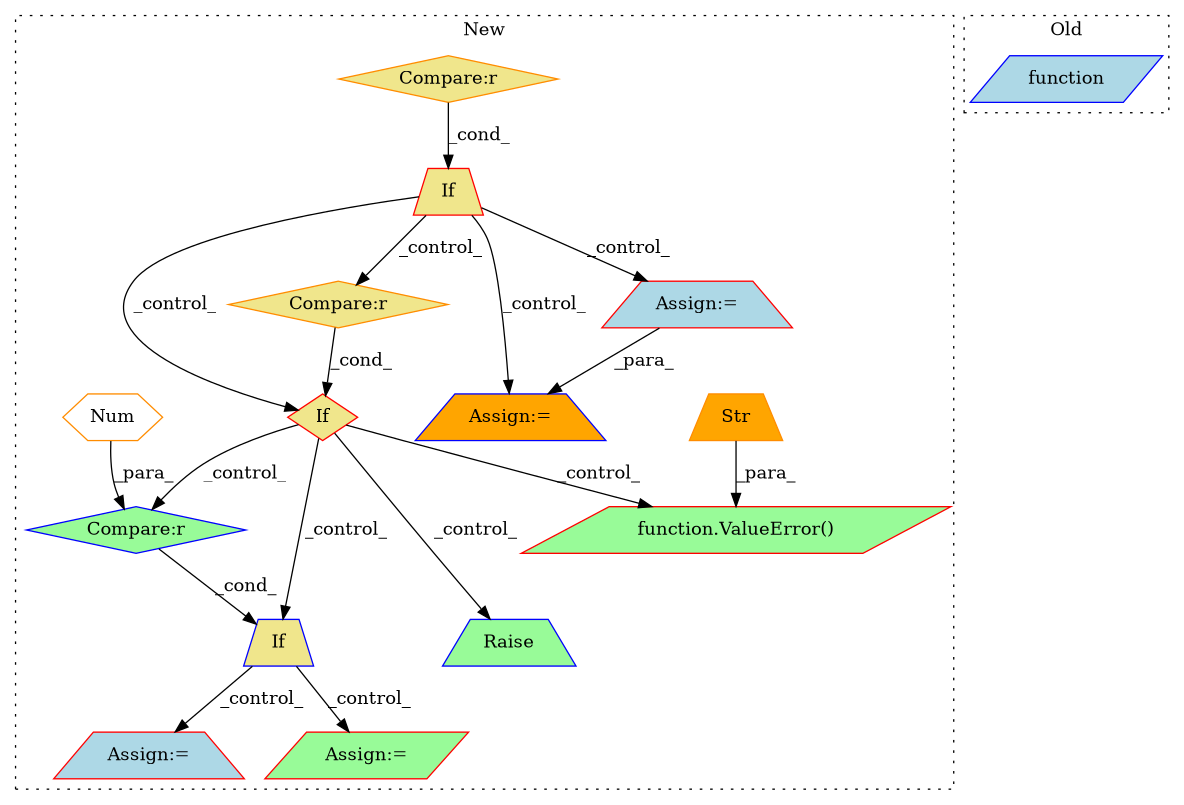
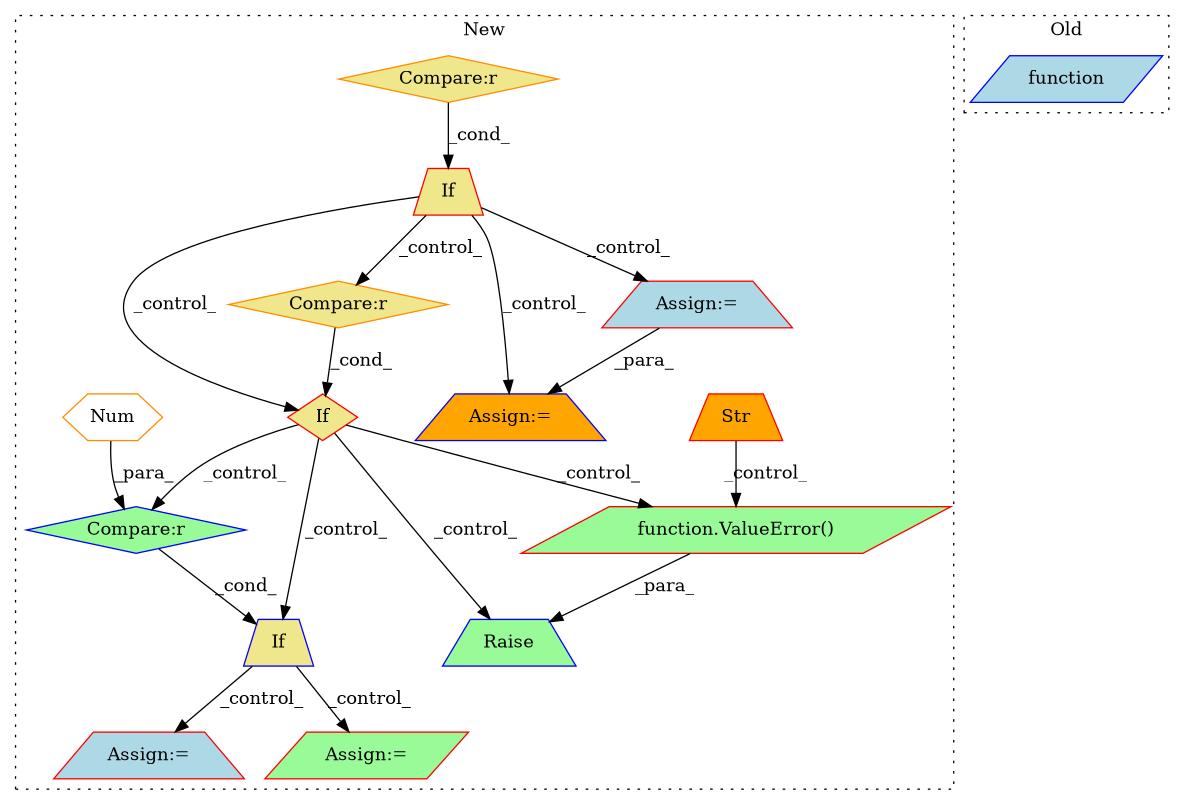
node "Str": color darkorange -> red
edge "Str" -> "function.ValueError()": label "_para_" -> "_control_"
edge "function.ValueError()" -> "Raise": added, label "_para_"
